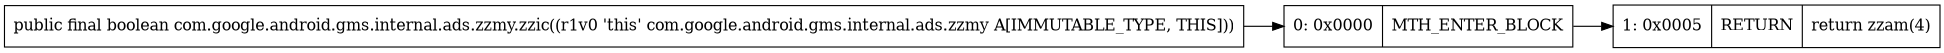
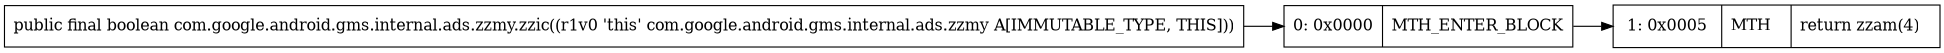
node "1: 0x0005": text "RETURN" -> "MTH"
